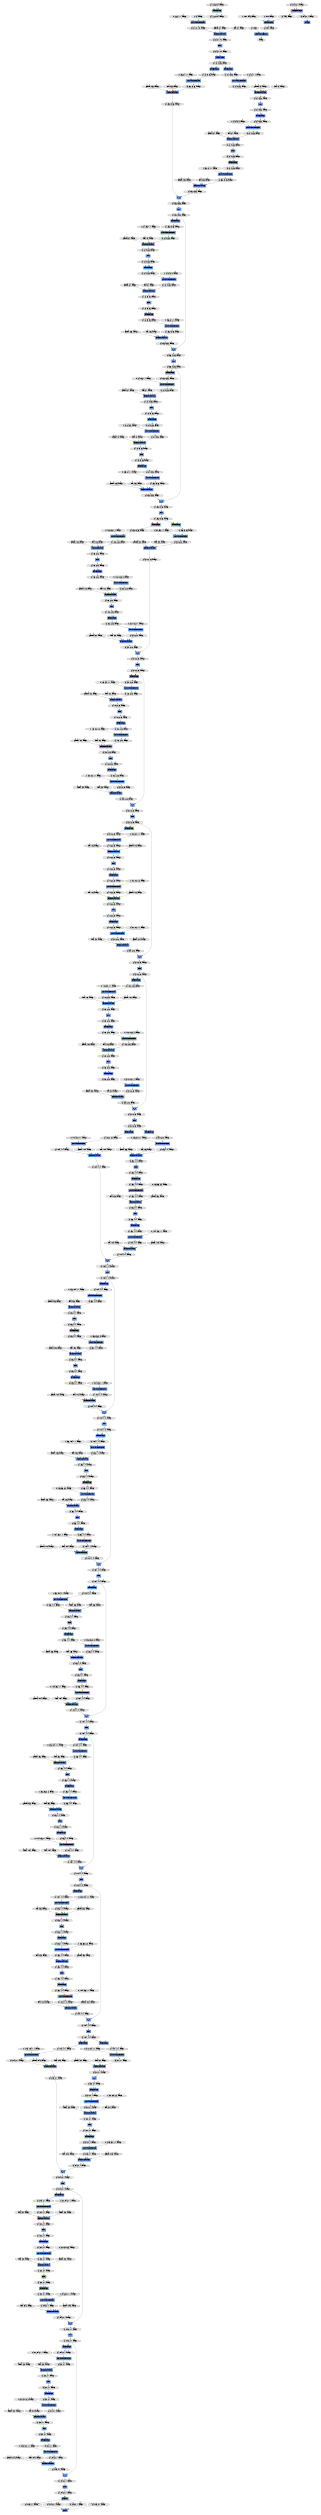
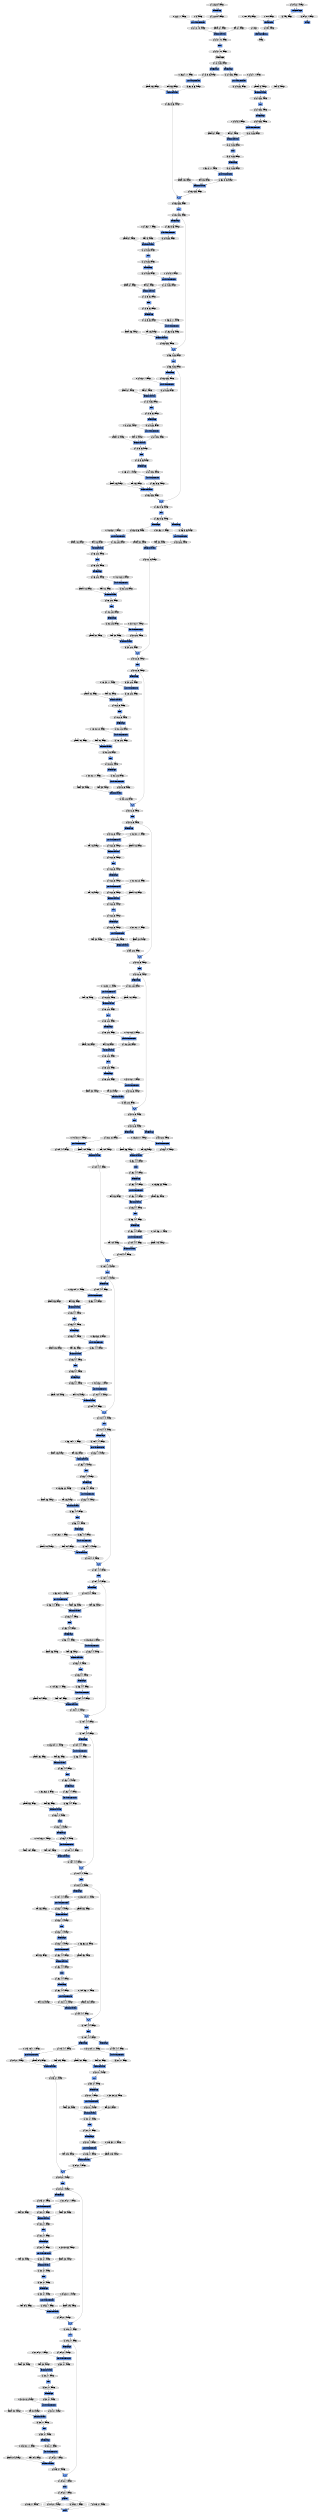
node "MaxPoolingND": fillcolor #6495ed -> #e0e0e0
